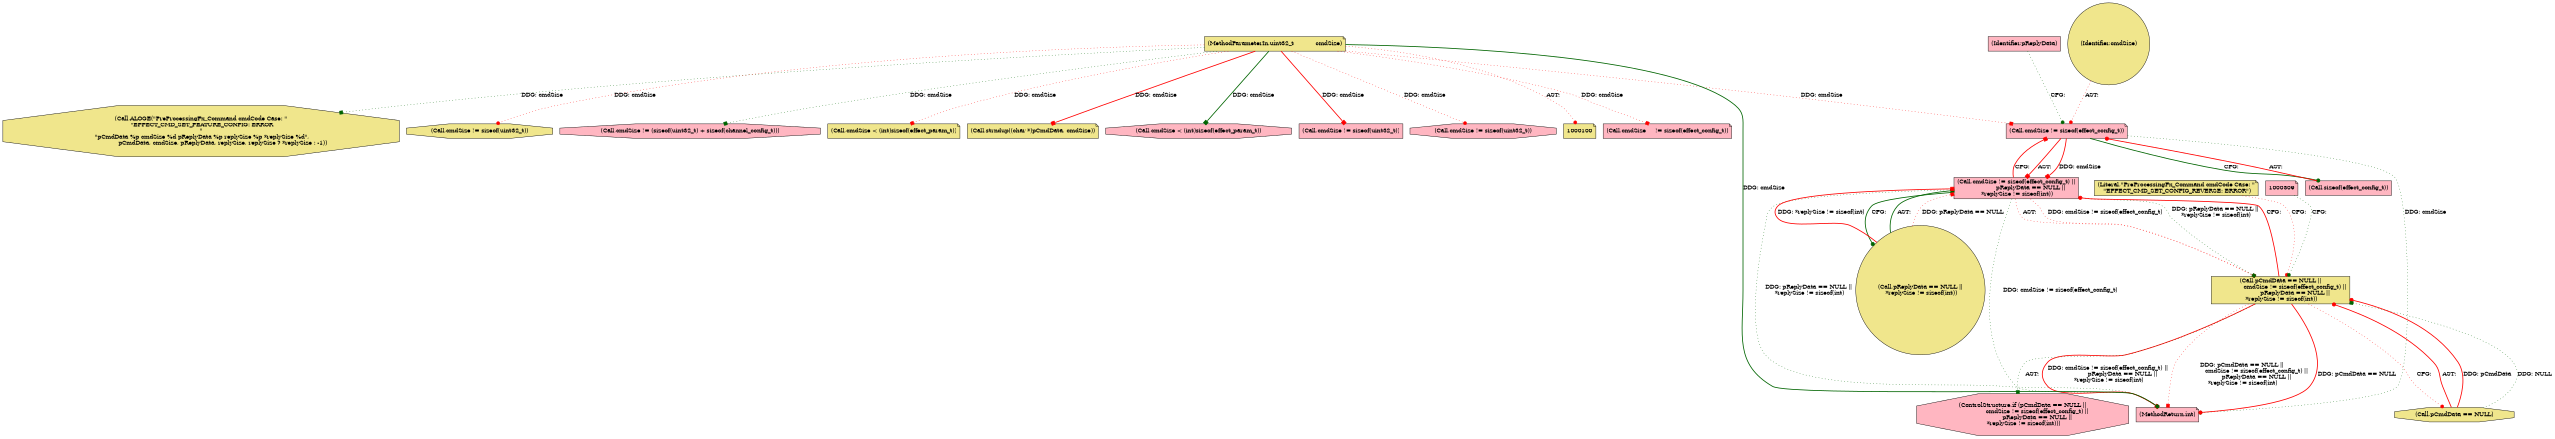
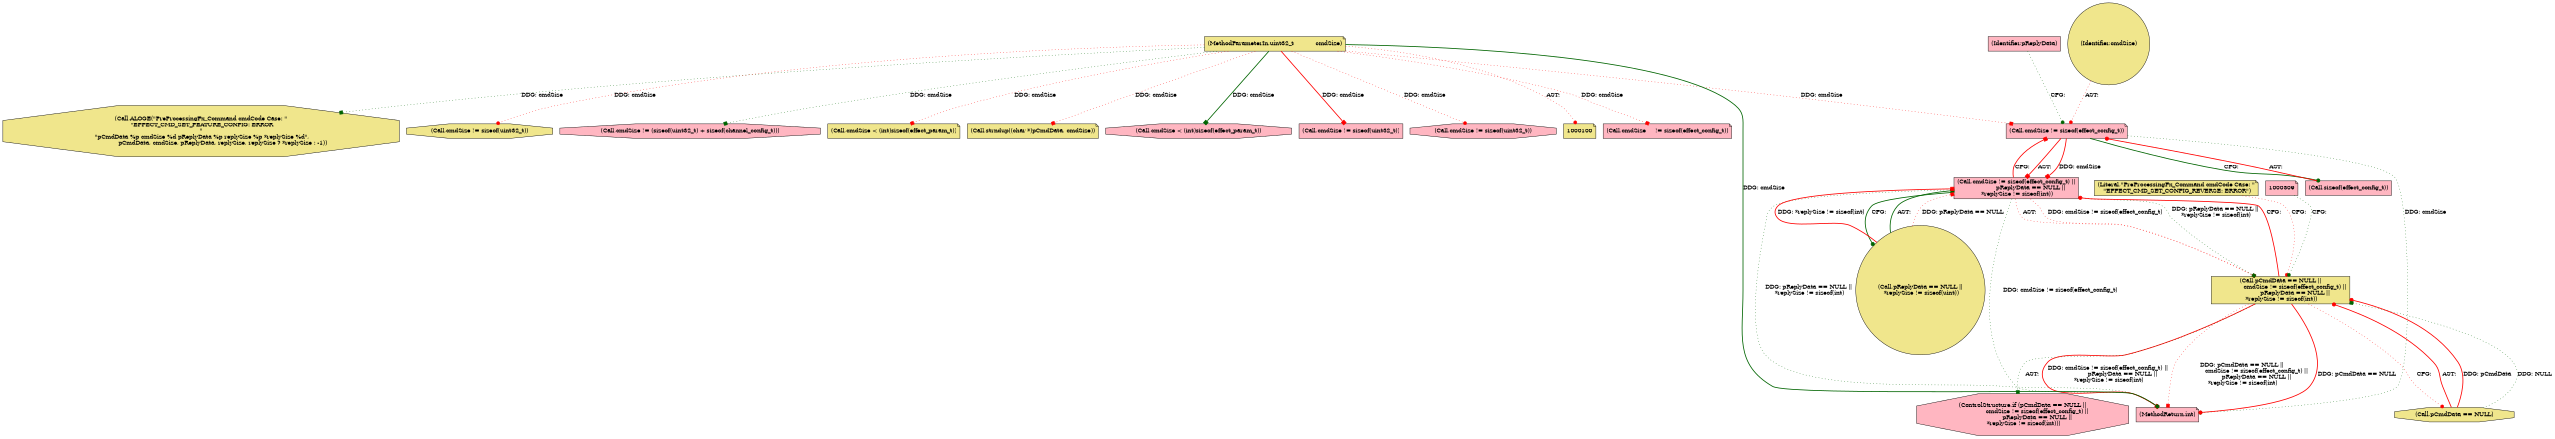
edge "(MethodParameterIn,uint32_t            cmdSize)" -> "(Call,strndup((char *)pCmdData, cmdSize))": style bold -> dotted
node "(Call,pReplyData == NULL || *replySize != sizeof(int))": label "(Call,pReplyData == NULL || *replySize != sizeof(int))" -> "(Call,pReplyData == NULL || *replySize != sizeof(uint))"
